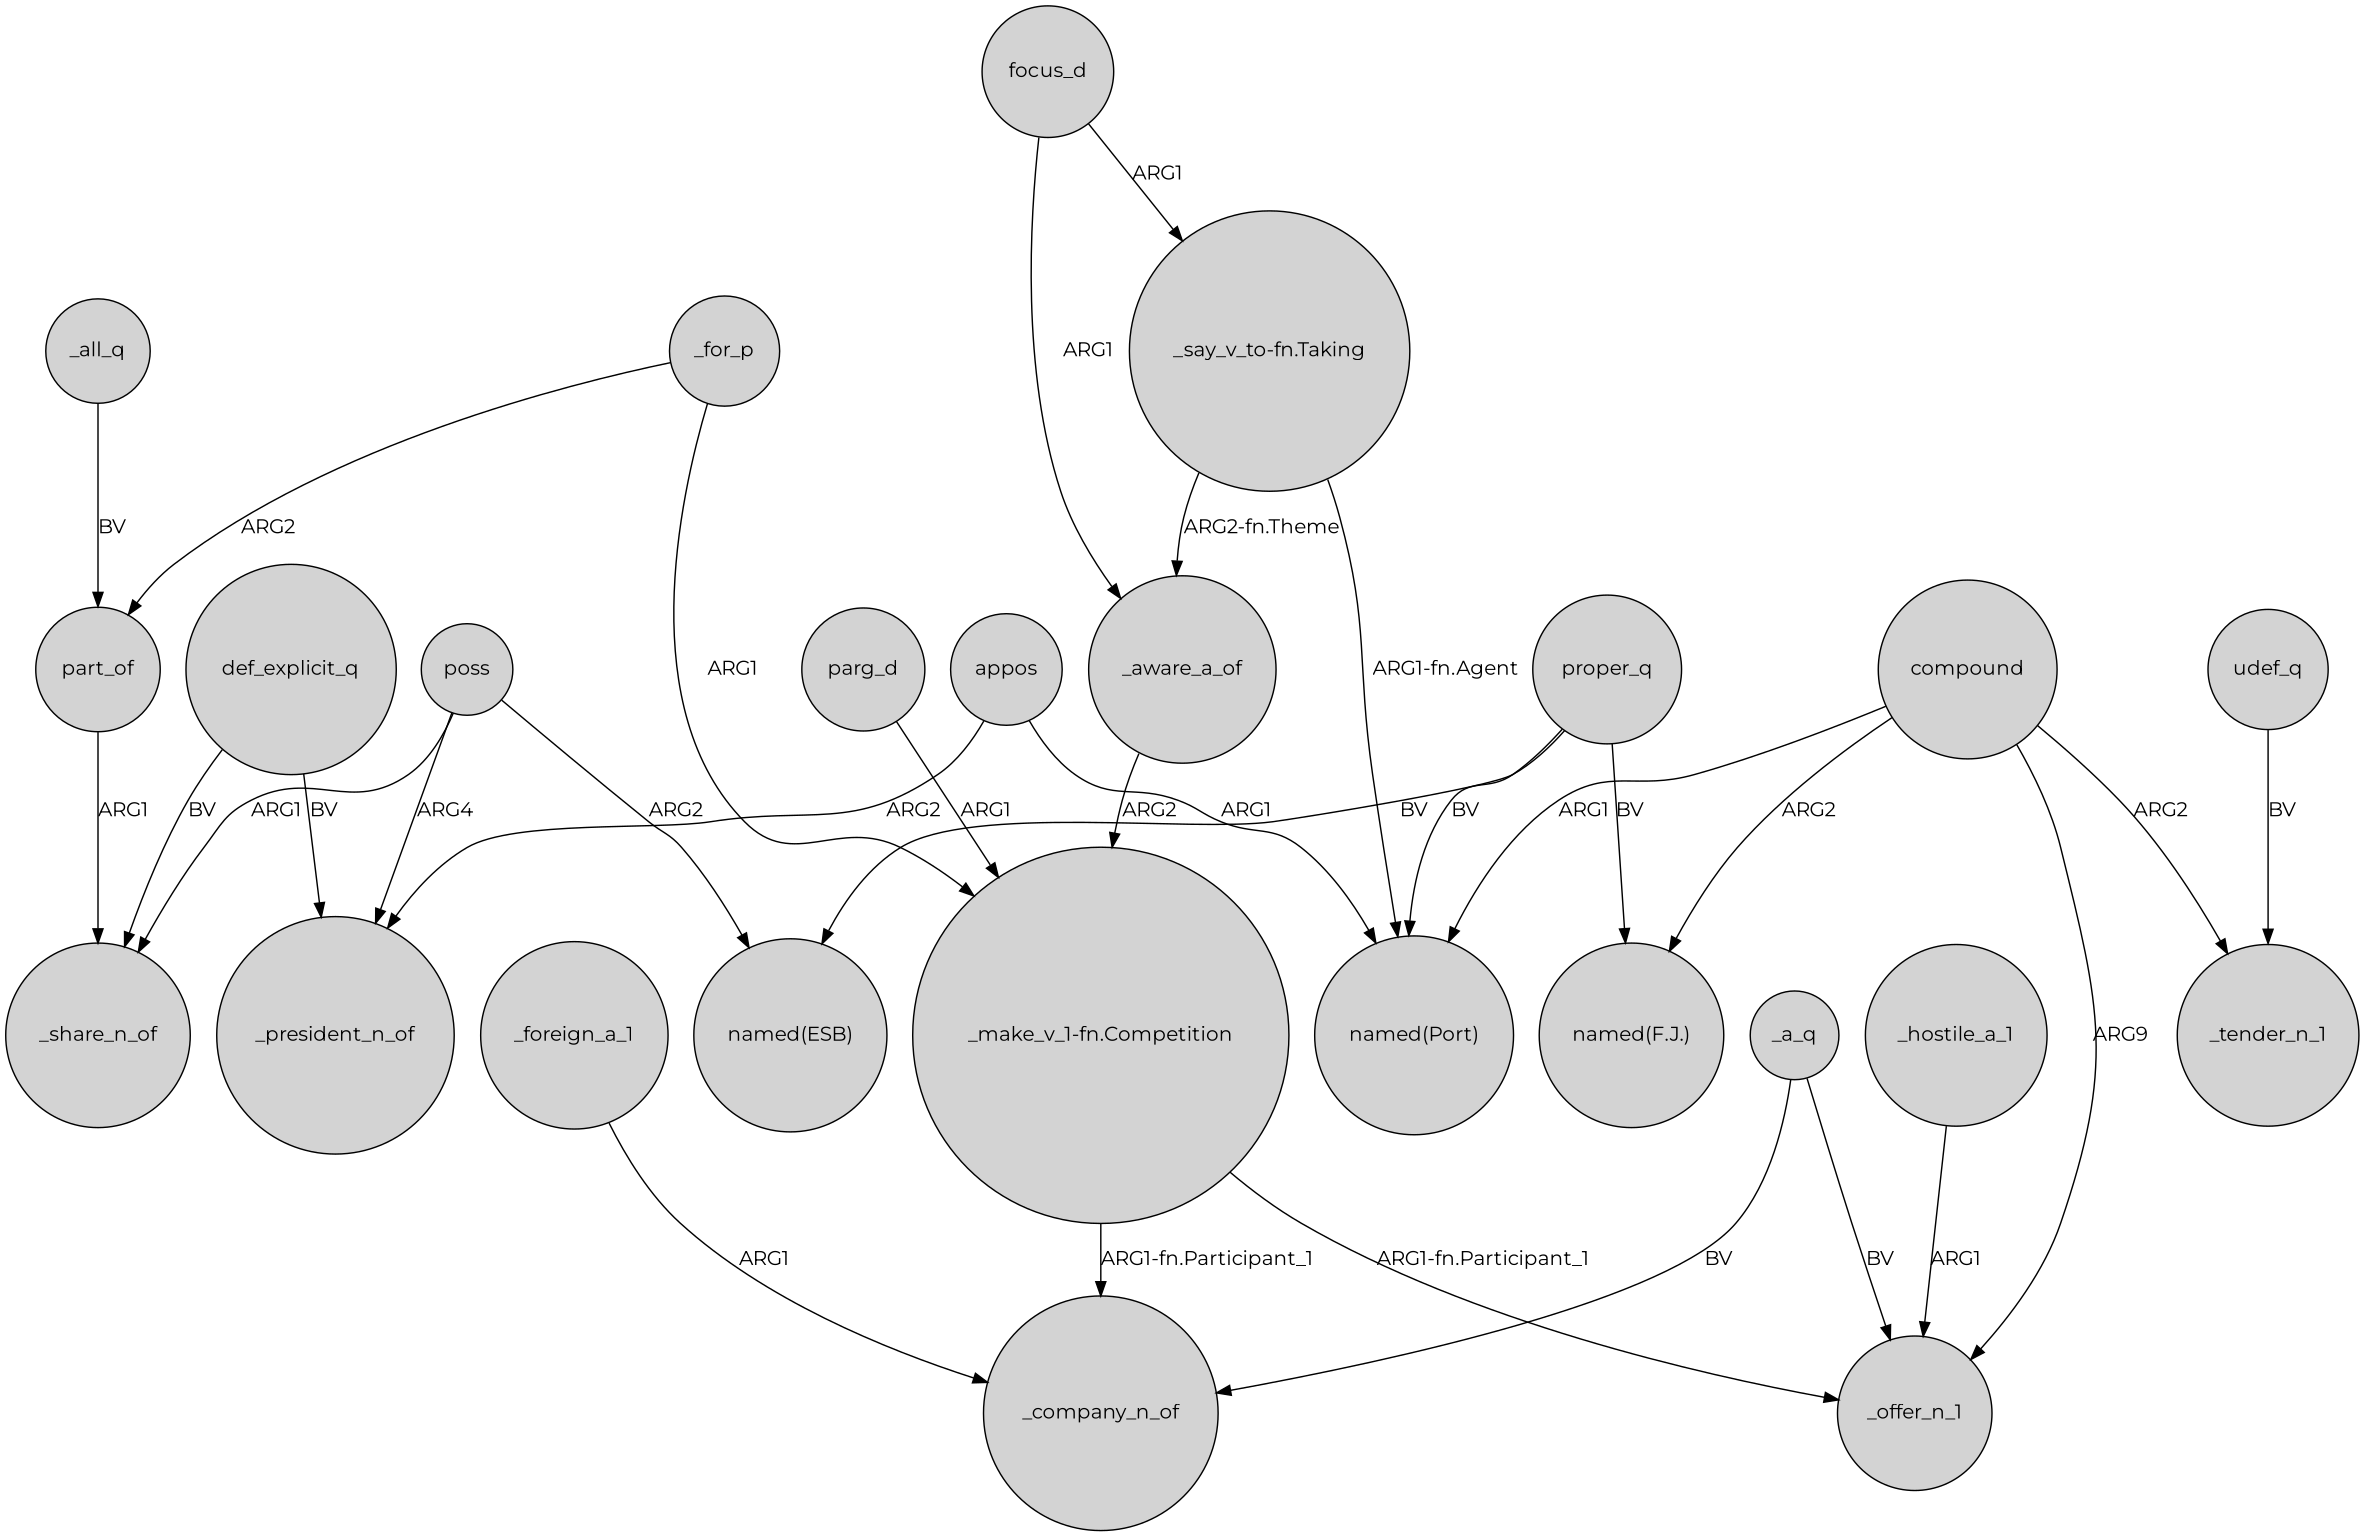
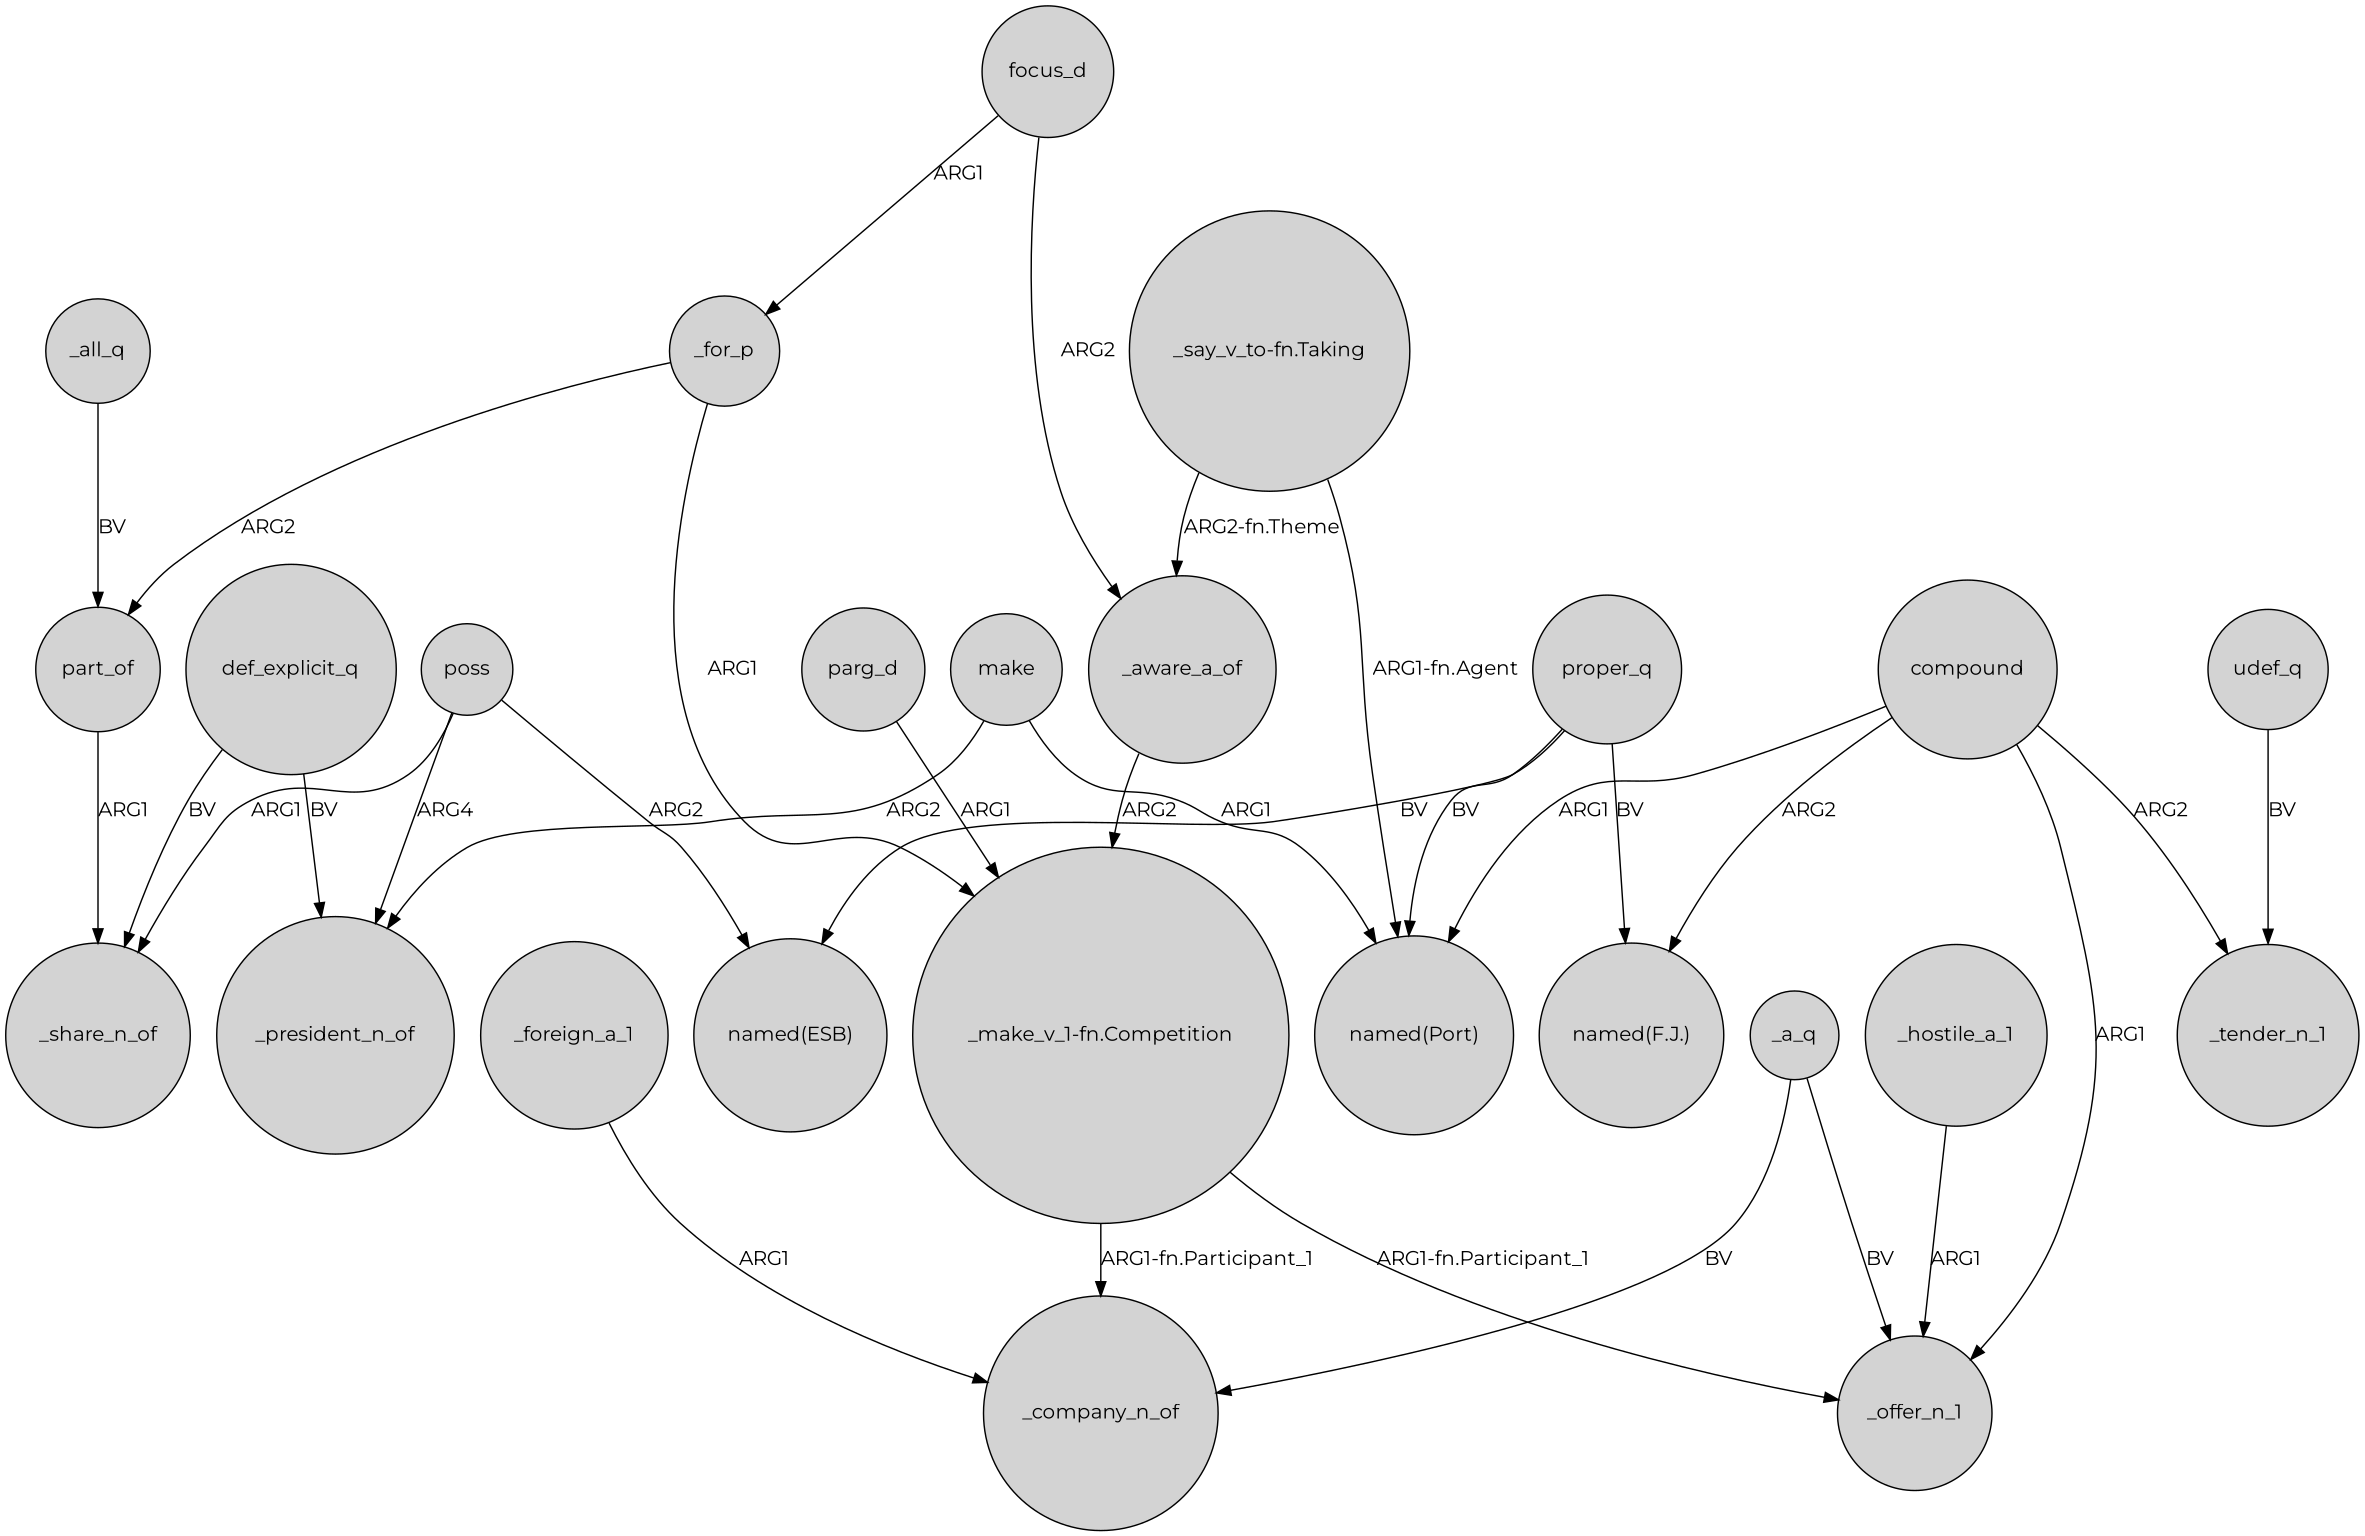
edge "focus_d" -> "_say_v_to-fn.Taking": now "focus_d" -> "_for_p"
edge "focus_d" -> "_aware_a_of": label "ARG1" -> "ARG2"
node "appos": label "appos" -> "make"
edge "compound" -> "_offer_n_1": label "ARG9" -> "ARG1"
